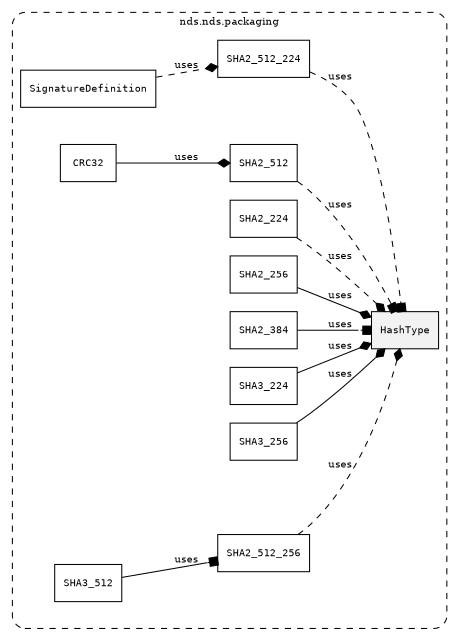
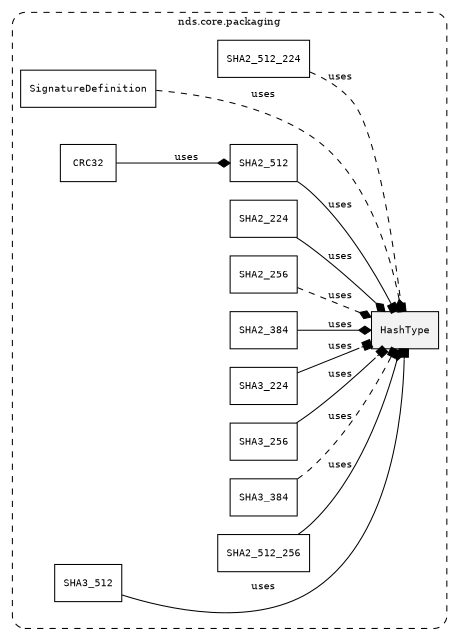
cluster "nds.nds.packaging": label "nds.nds.packaging" -> "nds.core.packaging"
edge "SignatureDefinition" -> "SHA2_512_224": now "SignatureDefinition" -> "HashType"
edge "SHA2_512" -> "HashType": style dashed -> solid
edge "SHA2_224" -> "HashType": style dashed -> solid
edge "SHA2_256" -> "HashType": style solid -> dashed
edge "SHA2_384" -> "HashType": arrowhead box -> diamond
edge "SHA3_224" -> "HashType": arrowhead diamond -> box
edge "SHA3_256" -> "HashType": arrowhead diamond -> box
edge "SHA2_512_256" -> "HashType": style dashed -> solid
node "SHA3_384": added
edge "SHA3_512" -> "SHA2_512_256": now "SHA3_512" -> "HashType"
